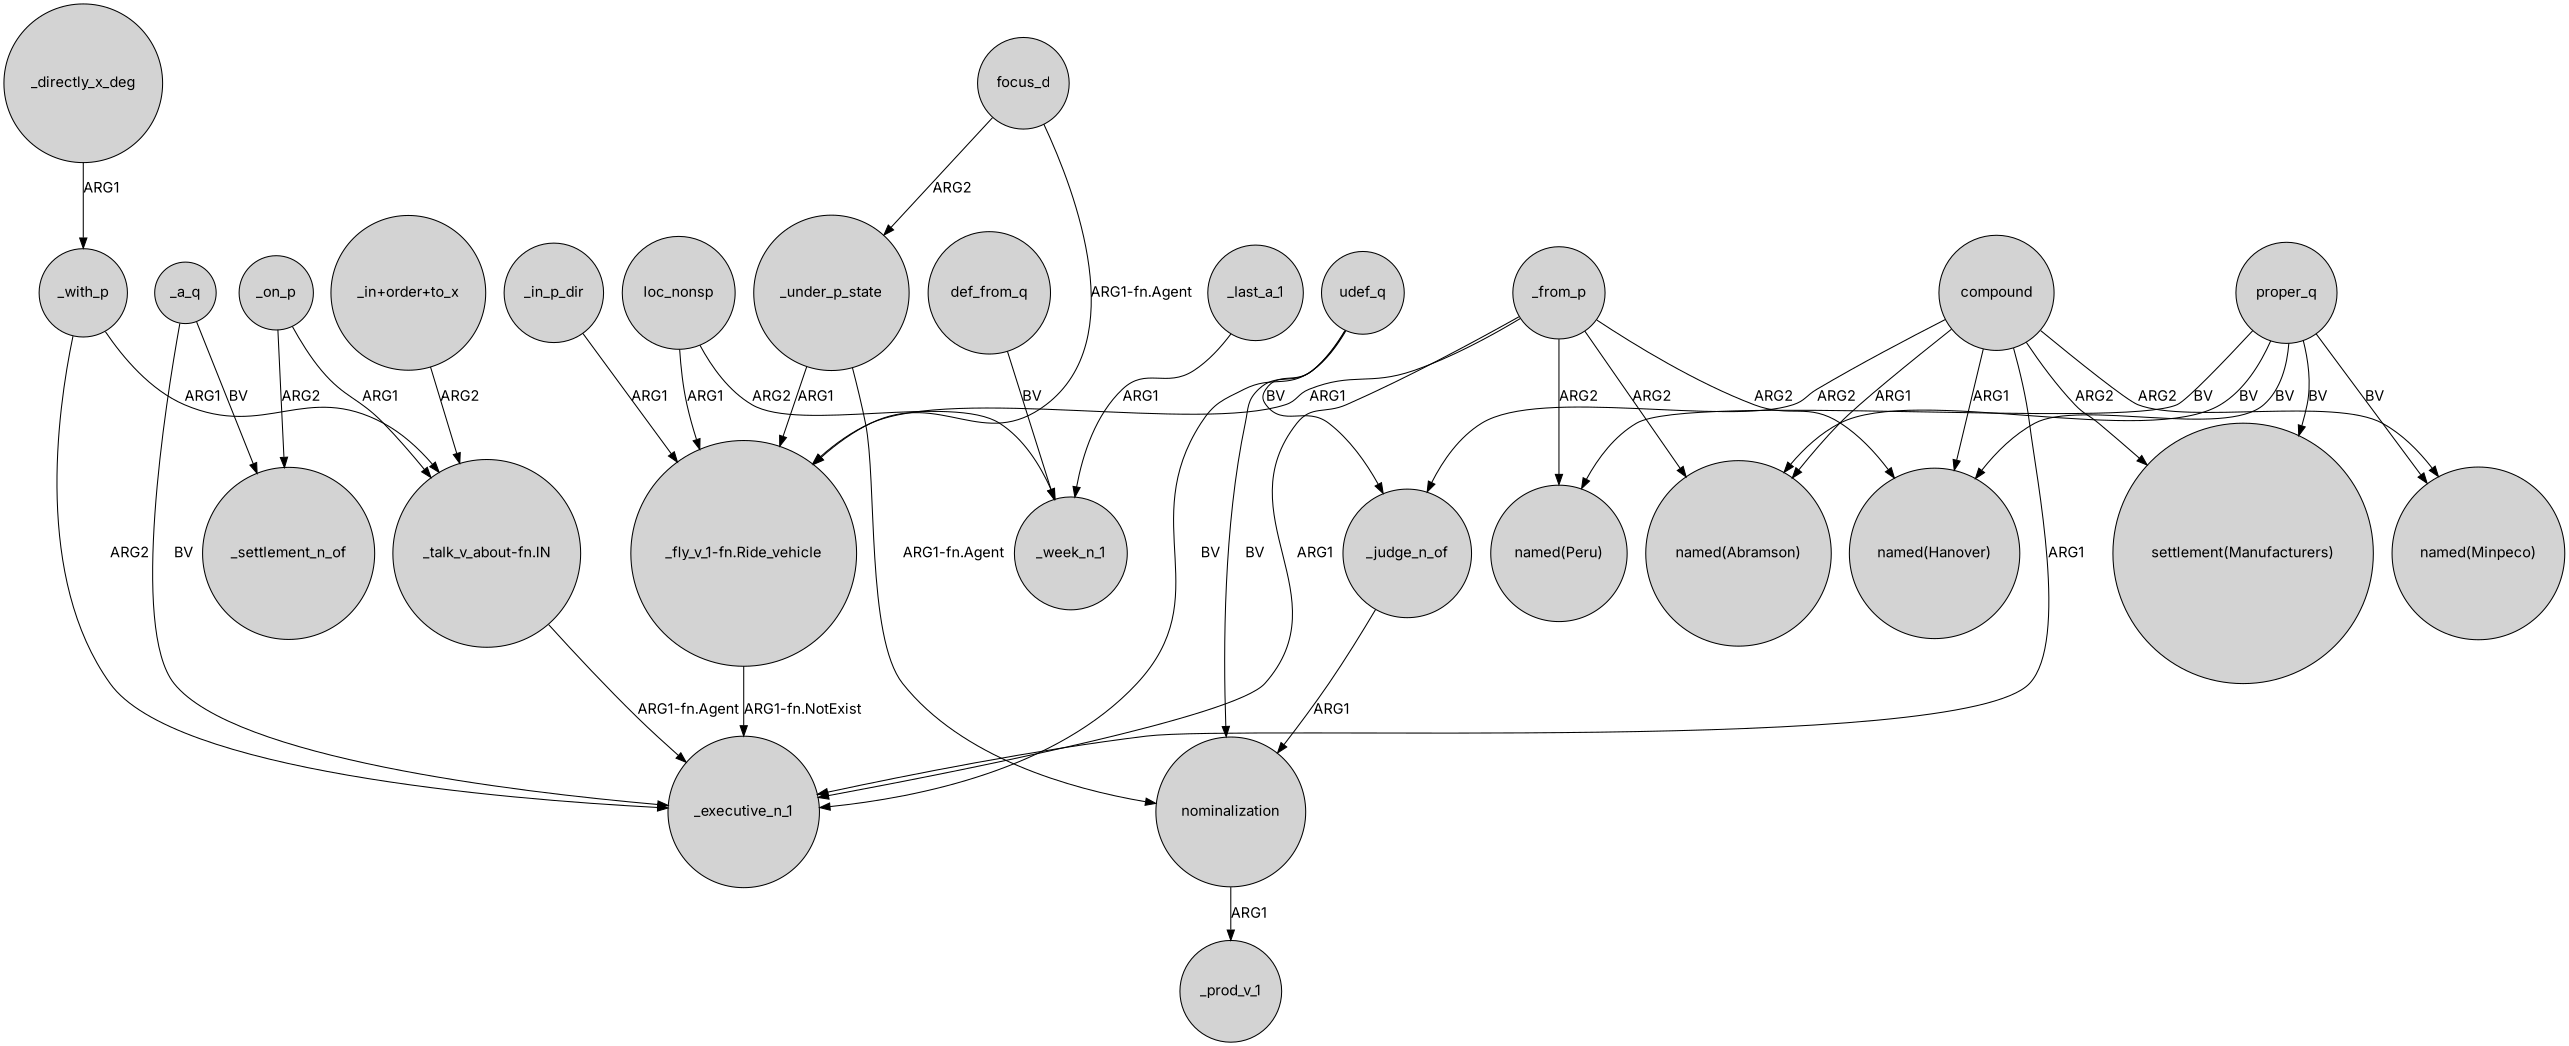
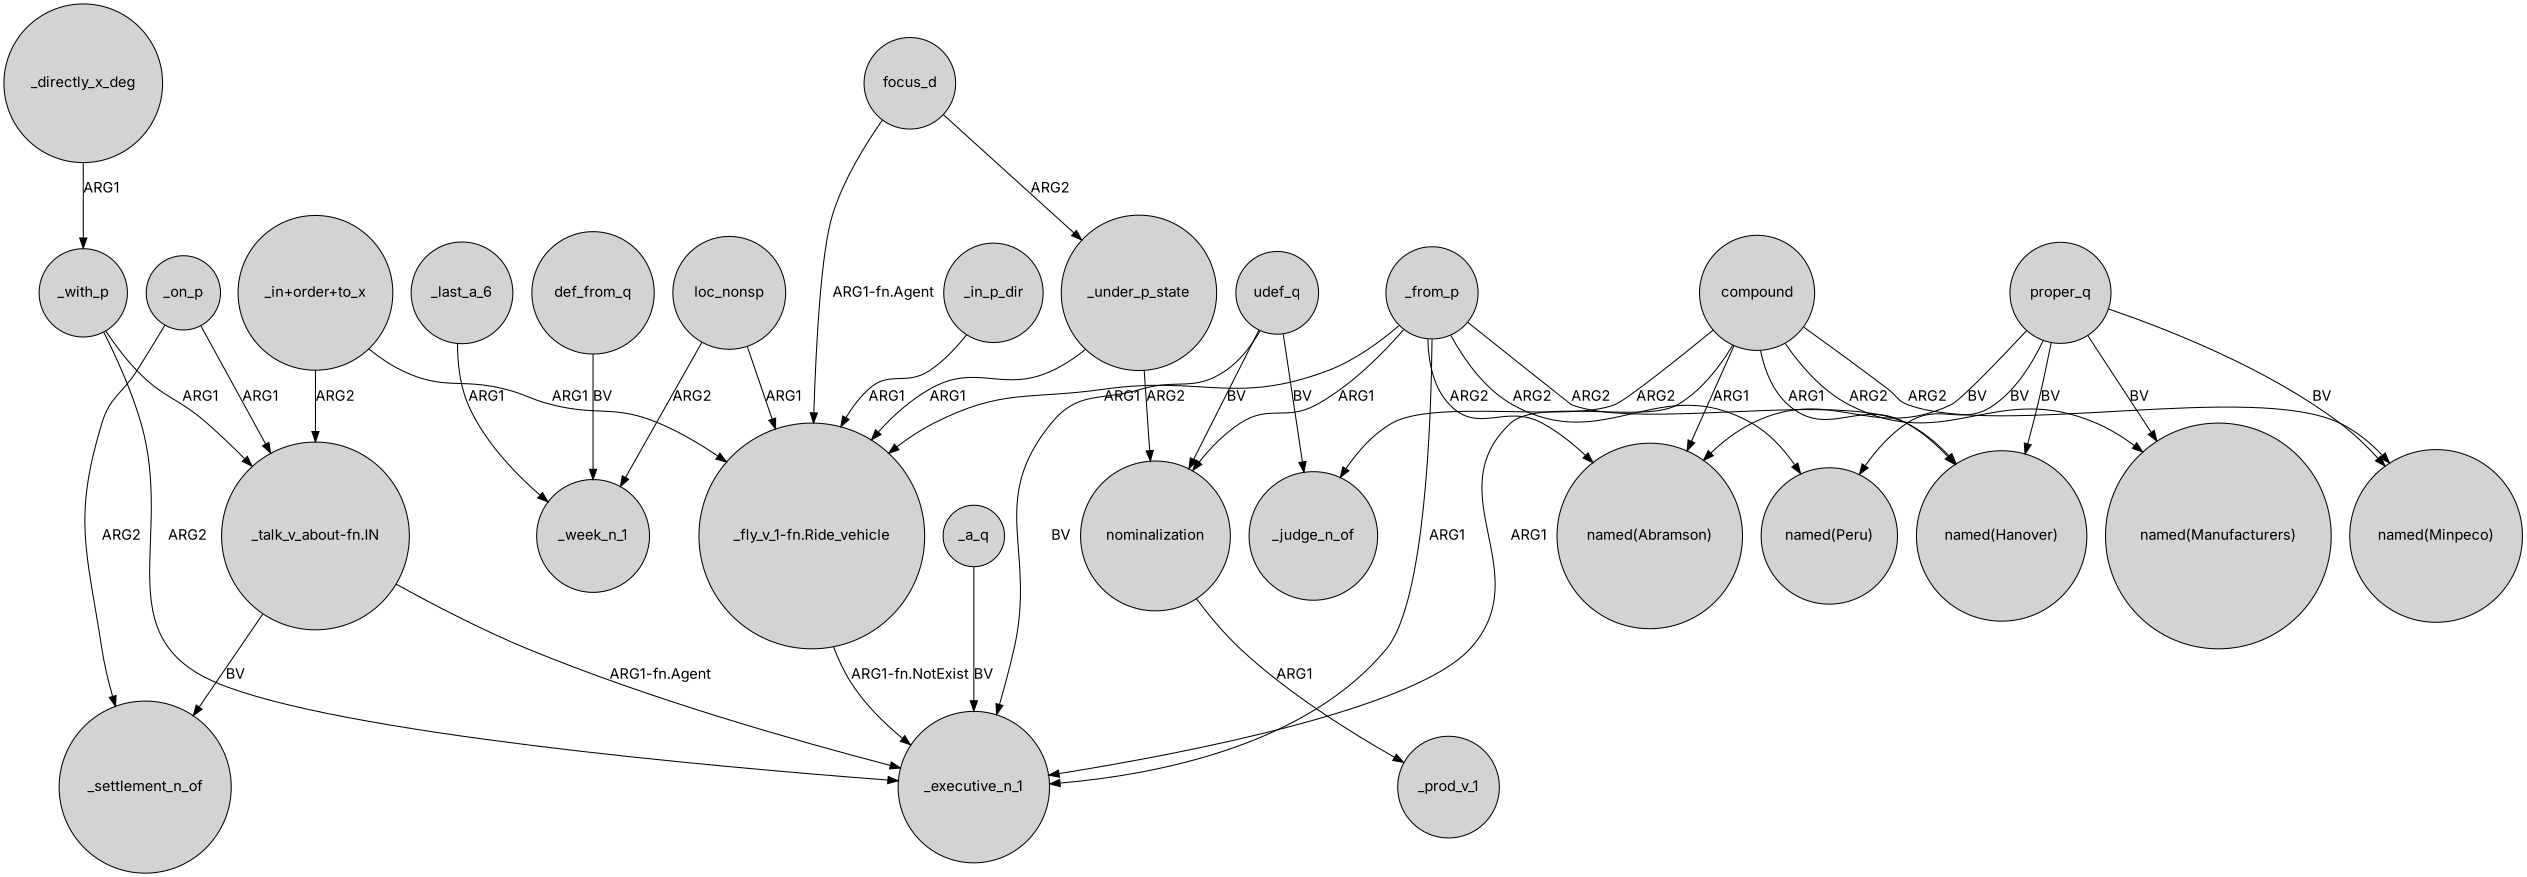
node "_last_a_1": label "_last_a_1" -> "_last_a_6"
edge "_a_q" -> "_settlement_n_of": now "_talk_v_about-fn.IN" -> "_settlement_n_of"
edge "_in+order+to_x" -> "_fly_v_1-fn.Ride_vehicle": added, label "ARG1"
edge "_under_p_state" -> "nominalization": label "ARG1-fn.Agent" -> "ARG2"
node "settlement(Manufacturers)": label "settlement(Manufacturers)" -> "named(Manufacturers)"
edge "_judge_n_of" -> "nominalization": now "_from_p" -> "nominalization"
